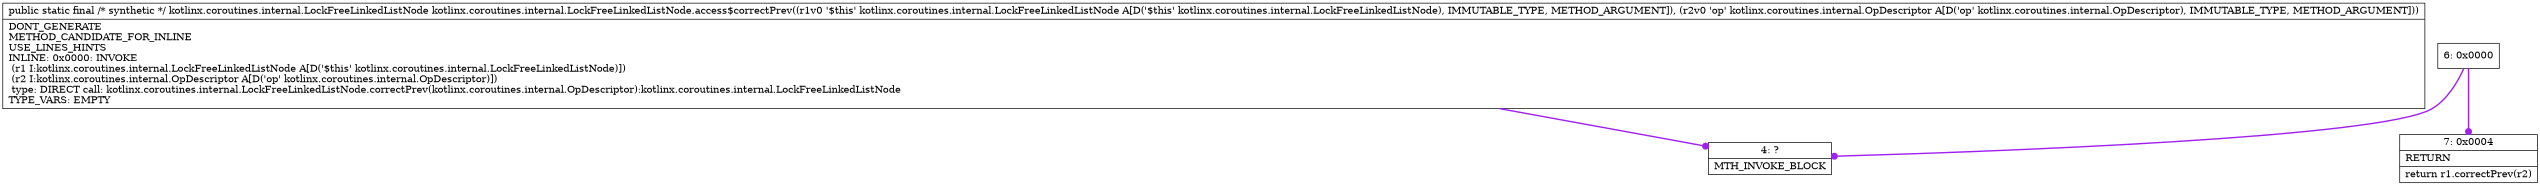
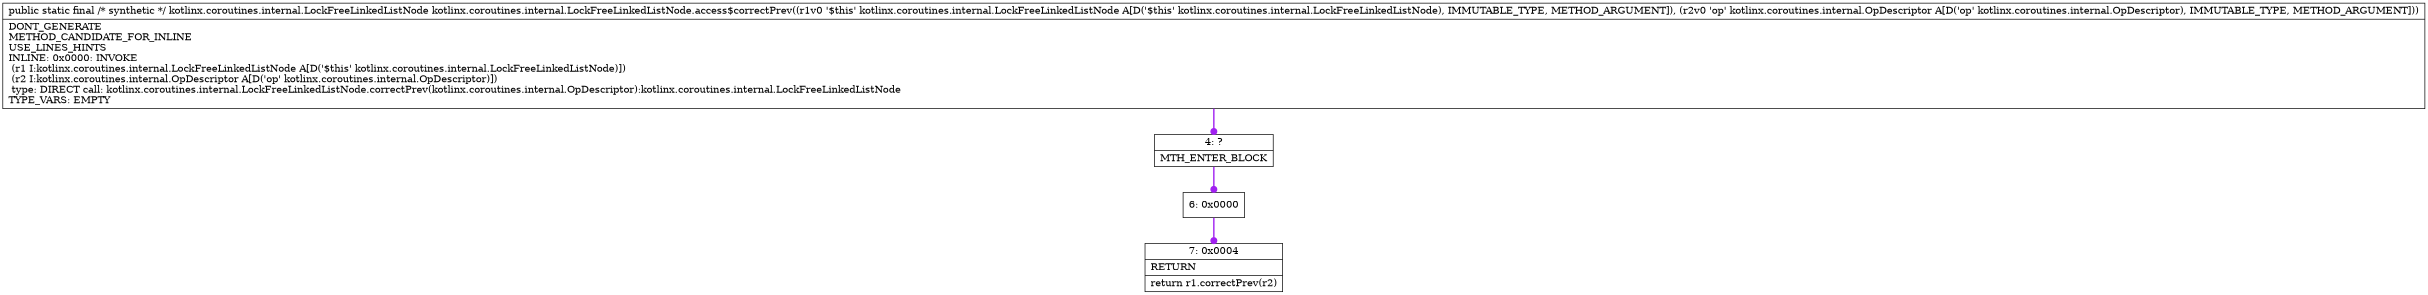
edge "6: 0x0000" -> "4: ?": reversed
node "4: ?": text "MTH_INVOKE_BLOCK" -> "MTH_ENTER_BLOCK"
